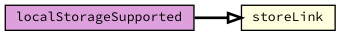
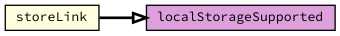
edge "localStorageSupported" -> "storeLink": reversed
